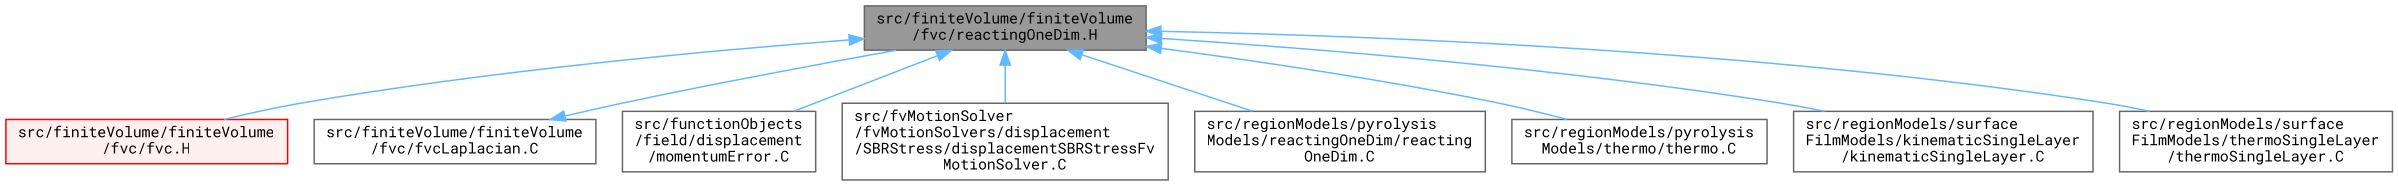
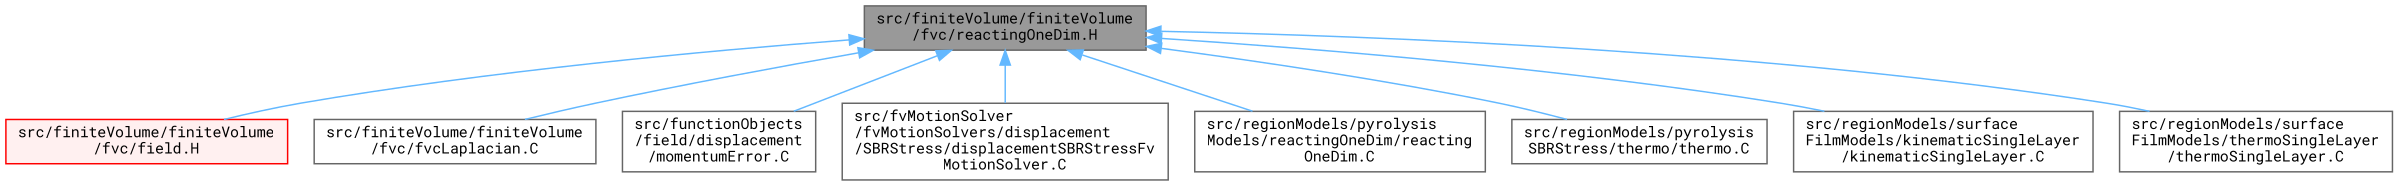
edge "src/finiteVolume/finiteVolume /fvc/reactingOneDim.H" -> "src/finiteVolume/finiteVolume /fvc/fvcLaplacian.C": reversed
node "src/finiteVolume/finiteVolume /fvc/fvc.H": label "src/finiteVolume/finiteVolume /fvc/fvc.H" -> "src/finiteVolume/finiteVolume /fvc/field.H"
node "src/regionModels/pyrolysis Models/thermo/thermo.C": label "src/regionModels/pyrolysis Models/thermo/thermo.C" -> "src/regionModels/pyrolysis SBRStress/thermo/thermo.C"
